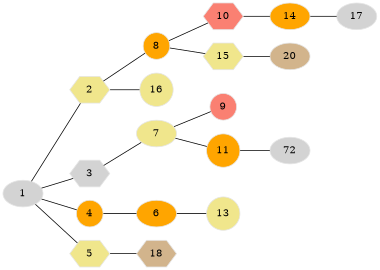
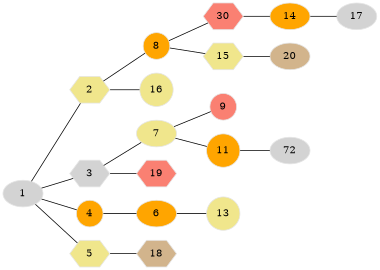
node "10": label "10" -> "30"
node "19": added
